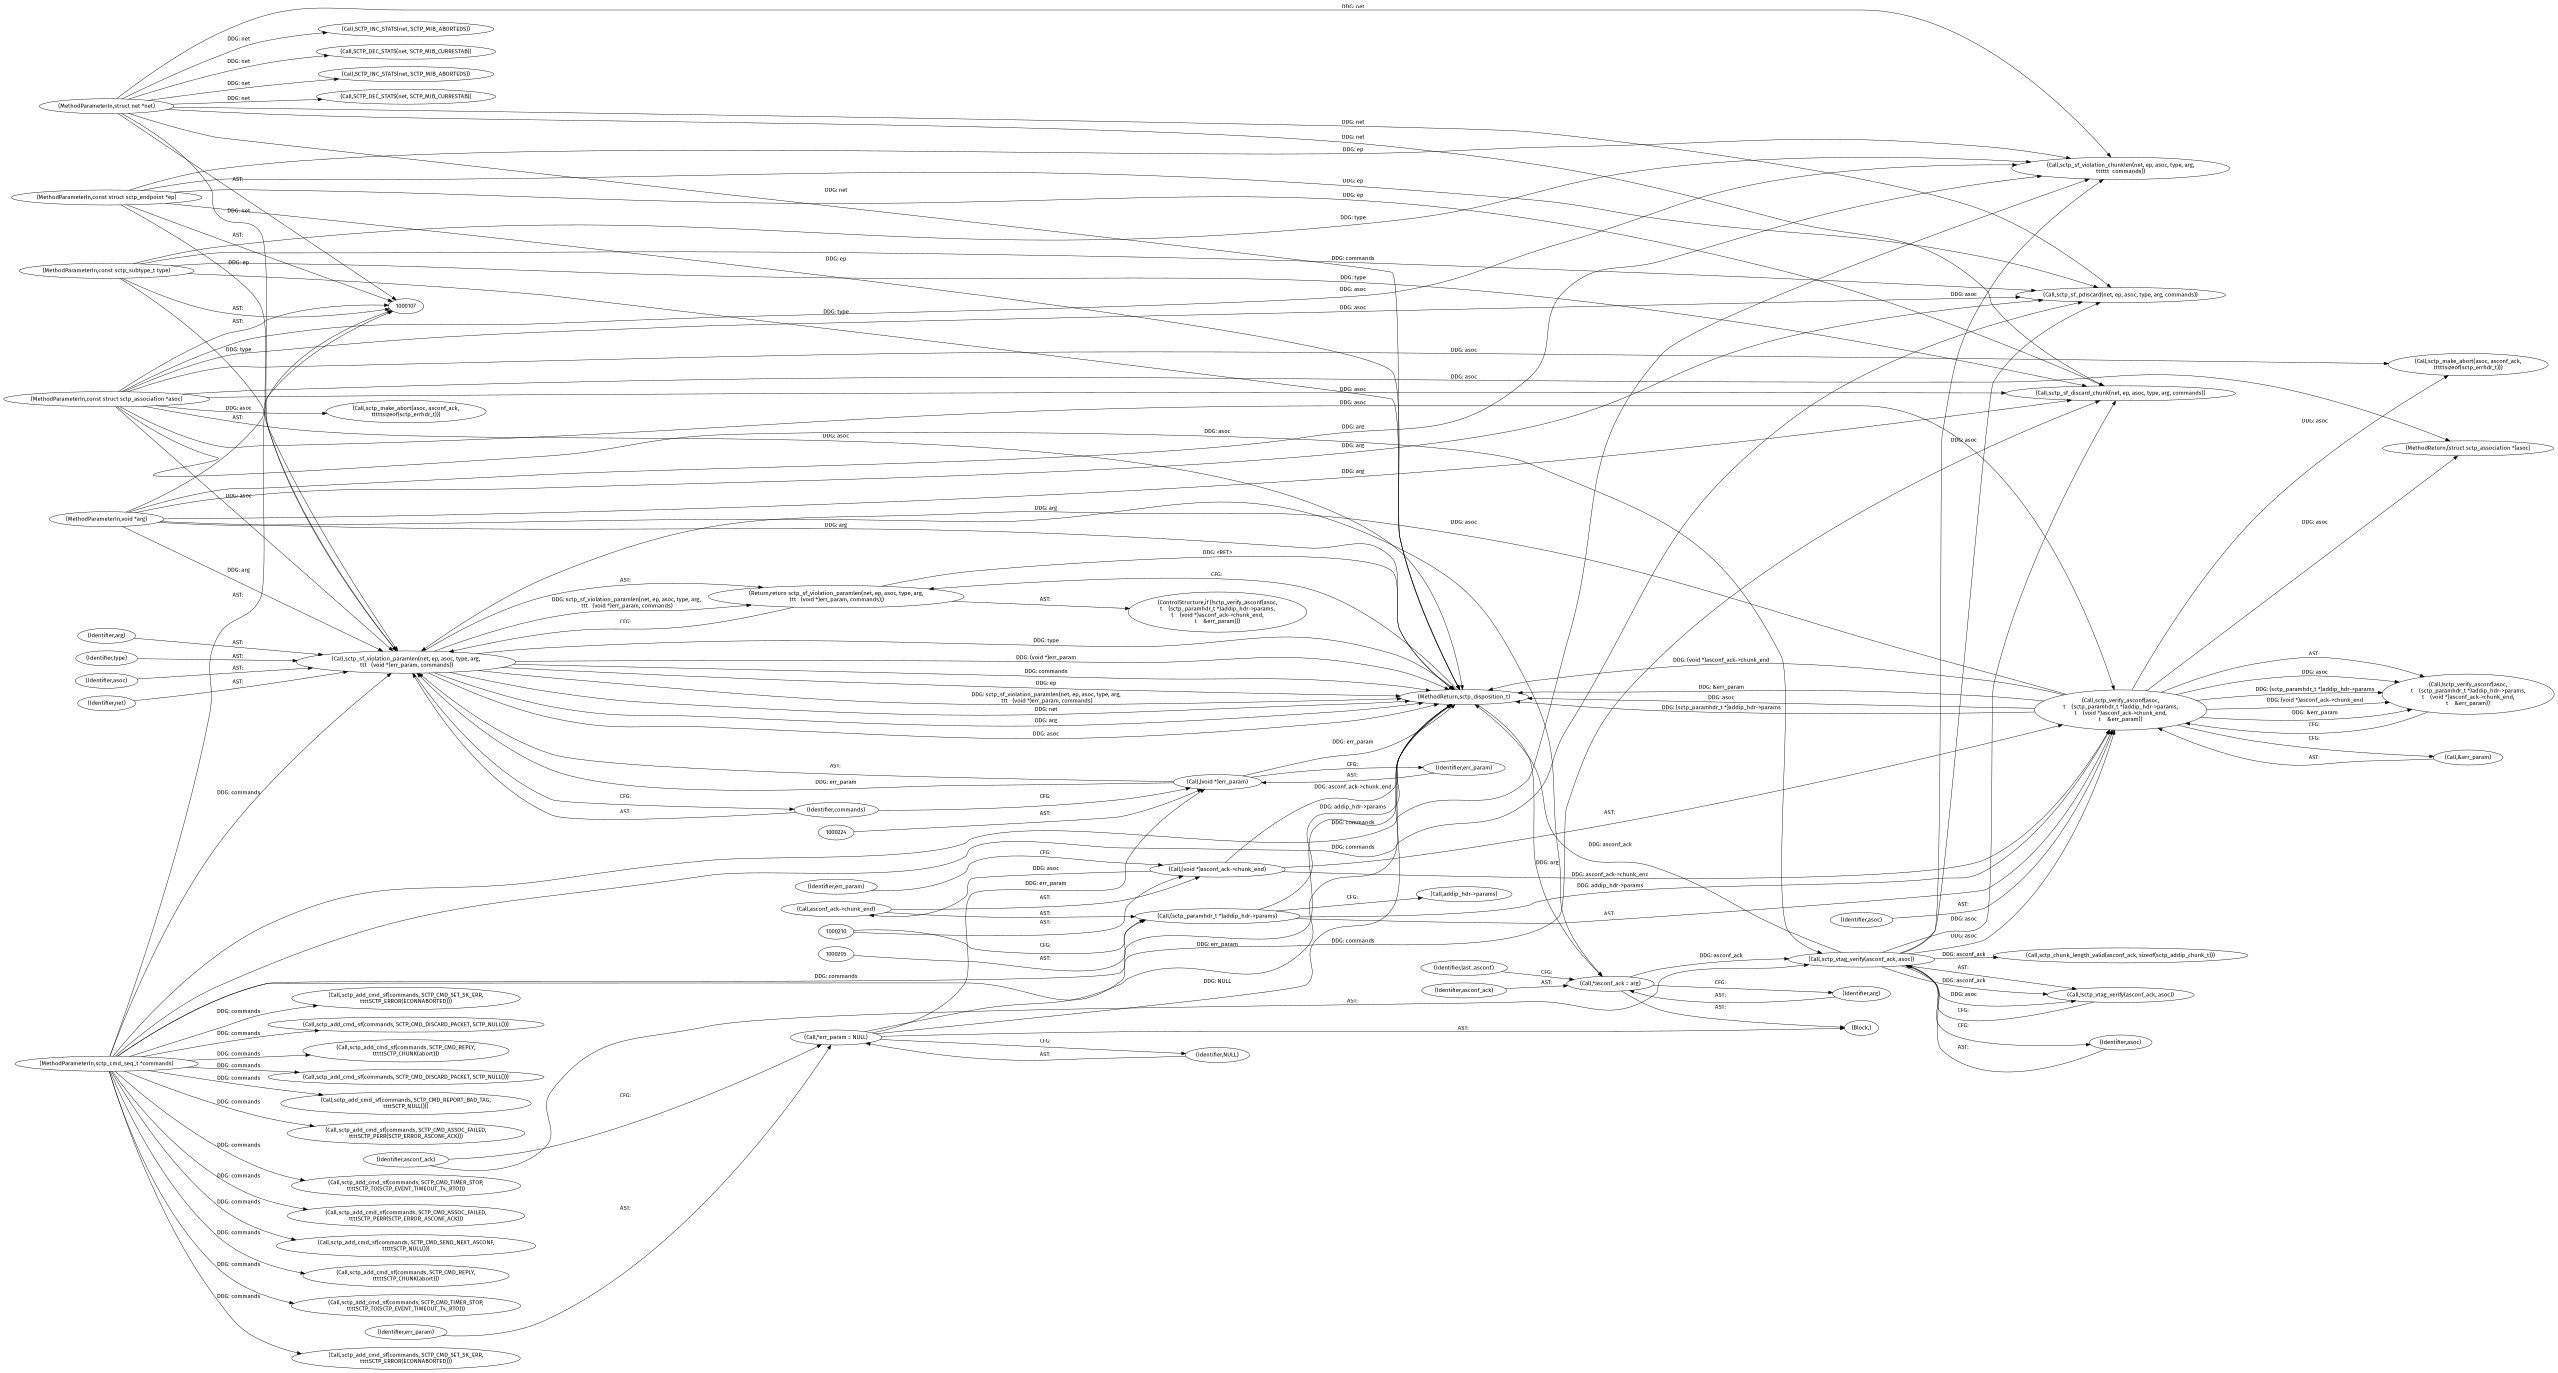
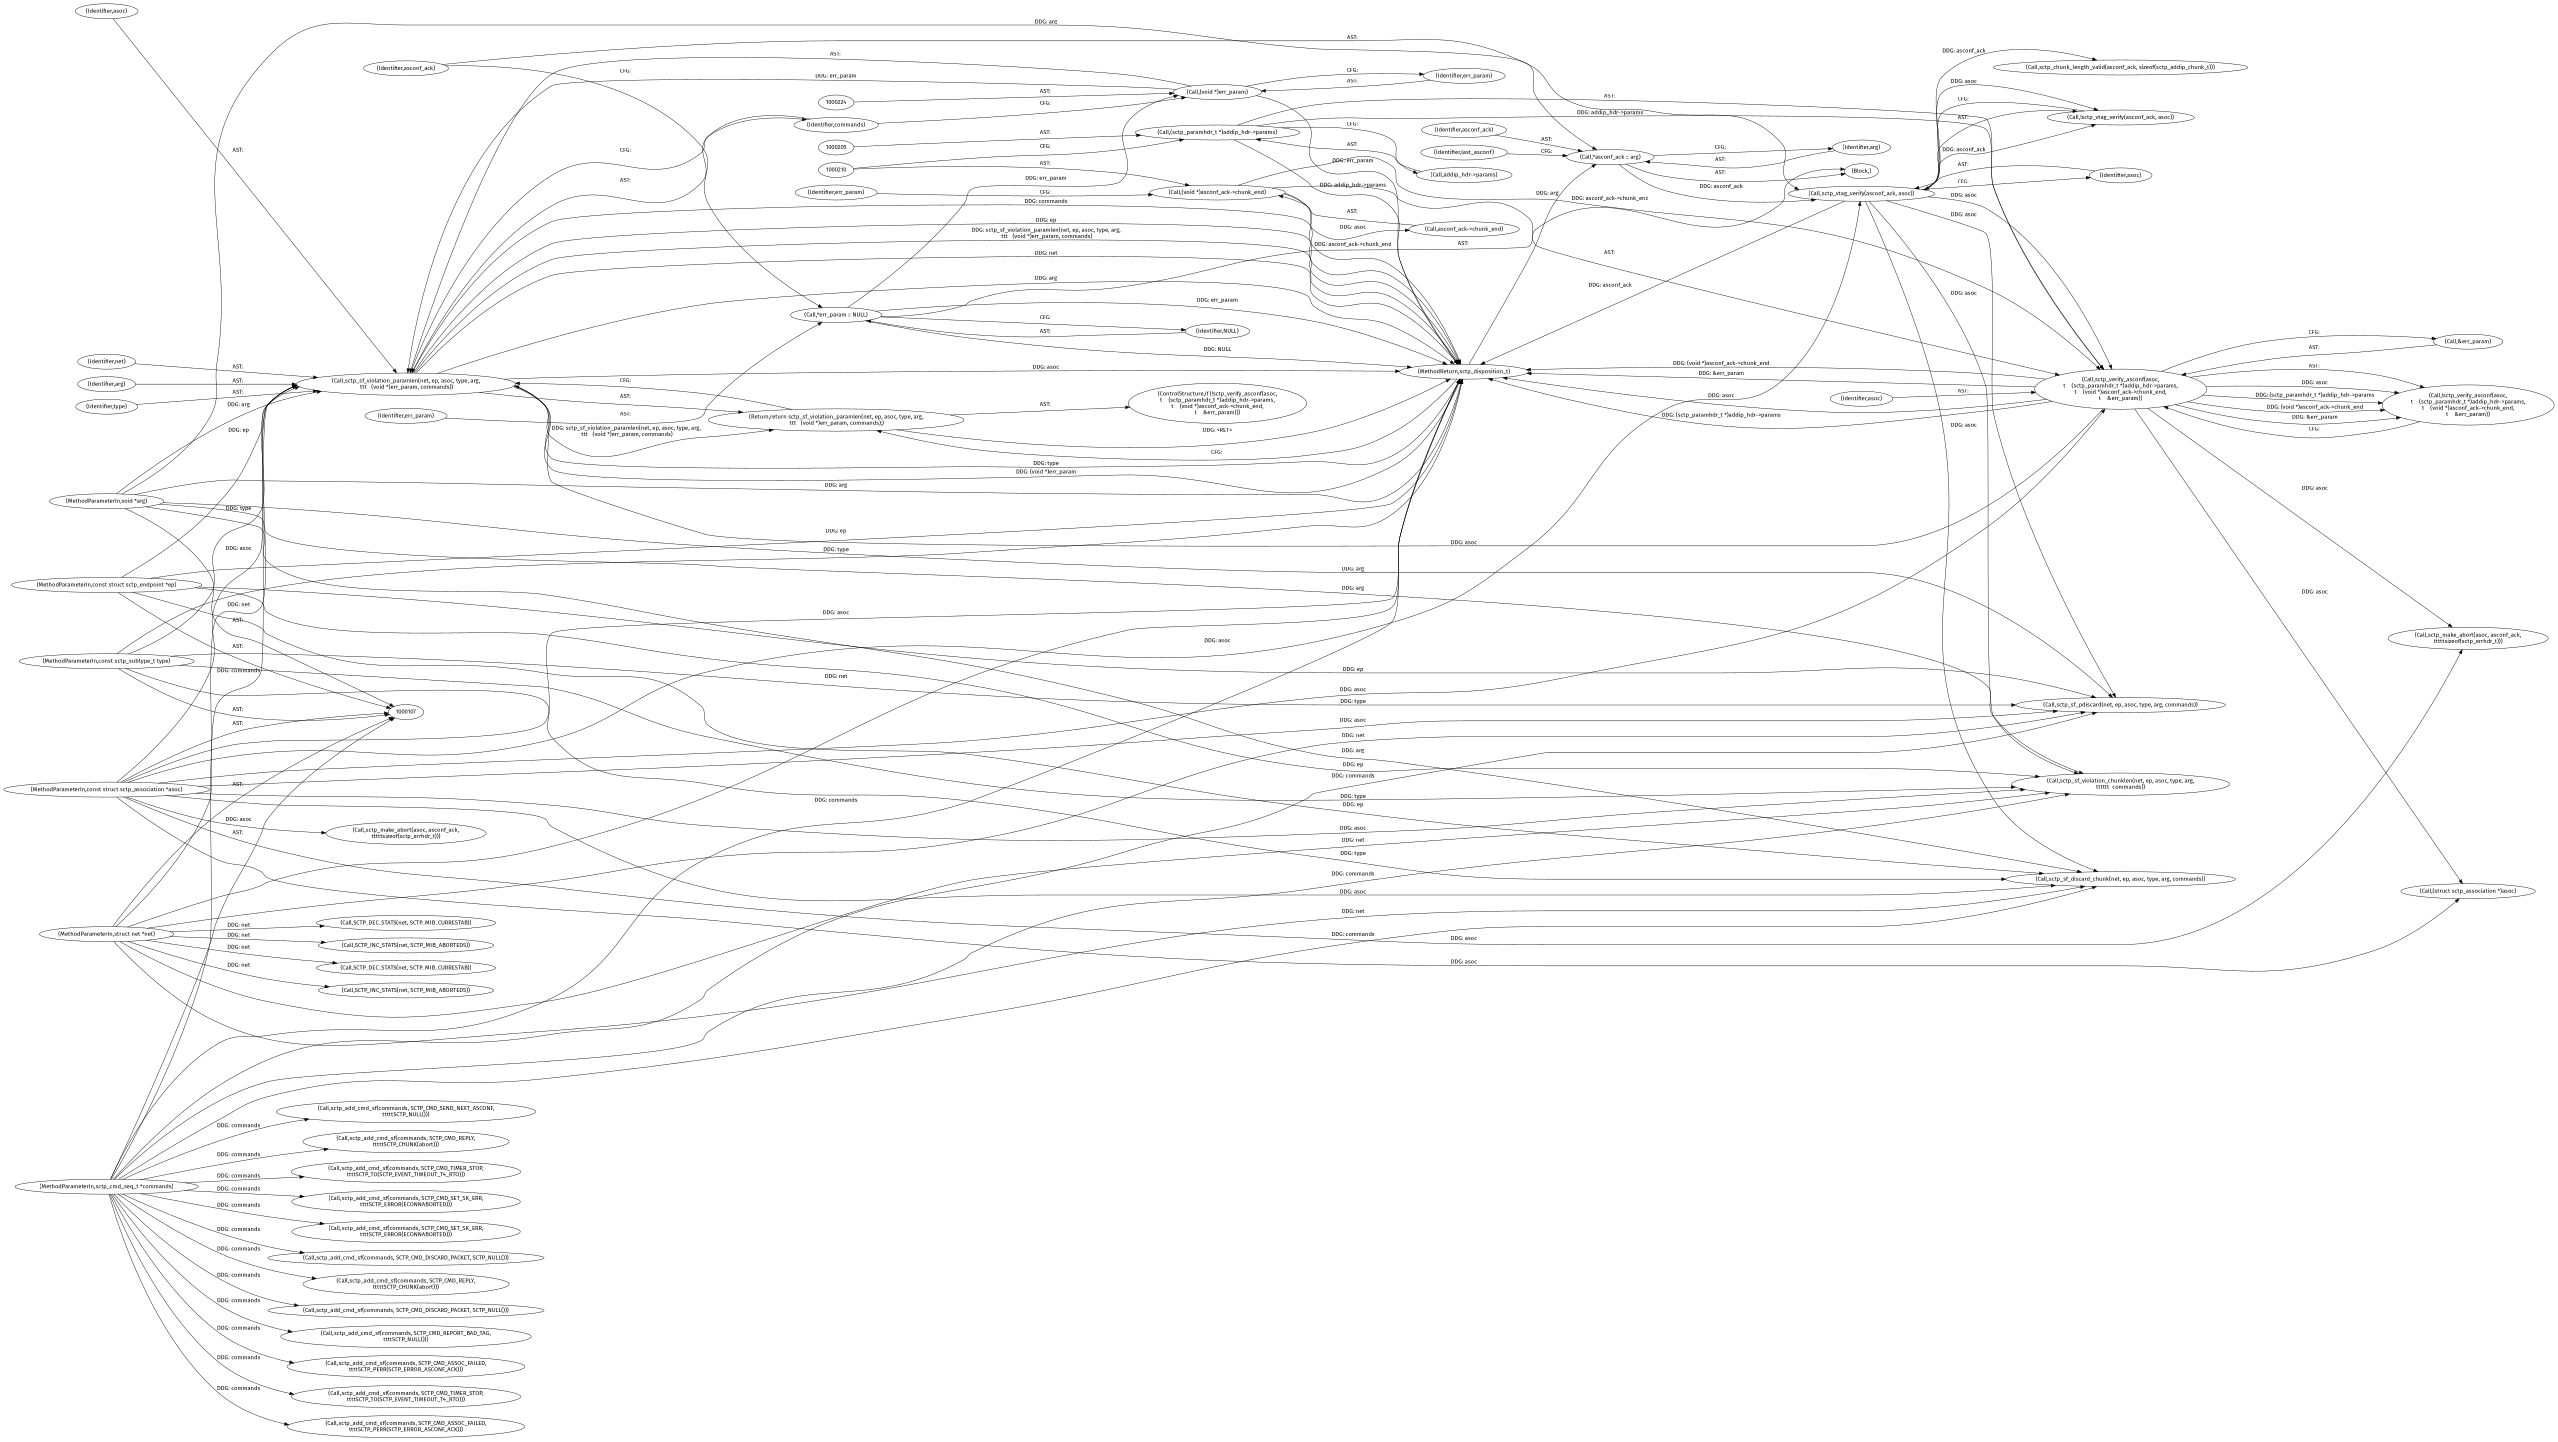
edge "(MethodParameterIn,const sctp_subtype_t type)" -> "(Call,sctp_sf_pdiscard(net, ep, asoc, type, arg, commands))": label "DDG: commands" -> "DDG: type"
node "(MethodReturn,(struct sctp_association *)asoc)": label "(MethodReturn,(struct sctp_association *)asoc)" -> "(Call,(struct sctp_association *)asoc)"
edge "(Call,asconf_ack->chunk_end)" -> "(Call,(sctp_paramhdr_t *)addip_hdr->params)": now "(Call,addip_hdr->params)" -> "(Call,(sctp_paramhdr_t *)addip_hdr->params)"
